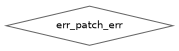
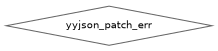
node "err_patch_err": label "err_patch_err" -> "yyjson_patch_err"
